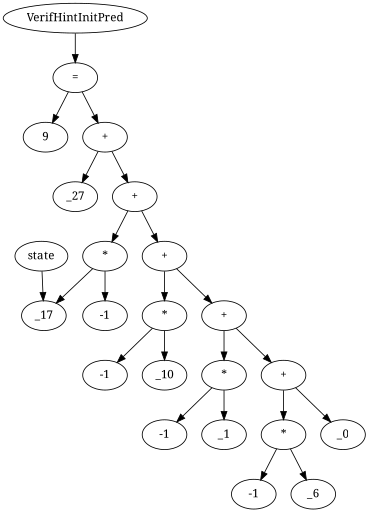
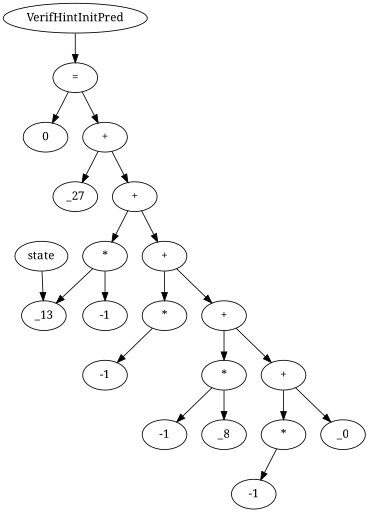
node "9": label "9" -> "0"
node "_17": label "_17" -> "_13"
node "_10": removed
node "_1": label "_1" -> "_8"
node "_6": removed
